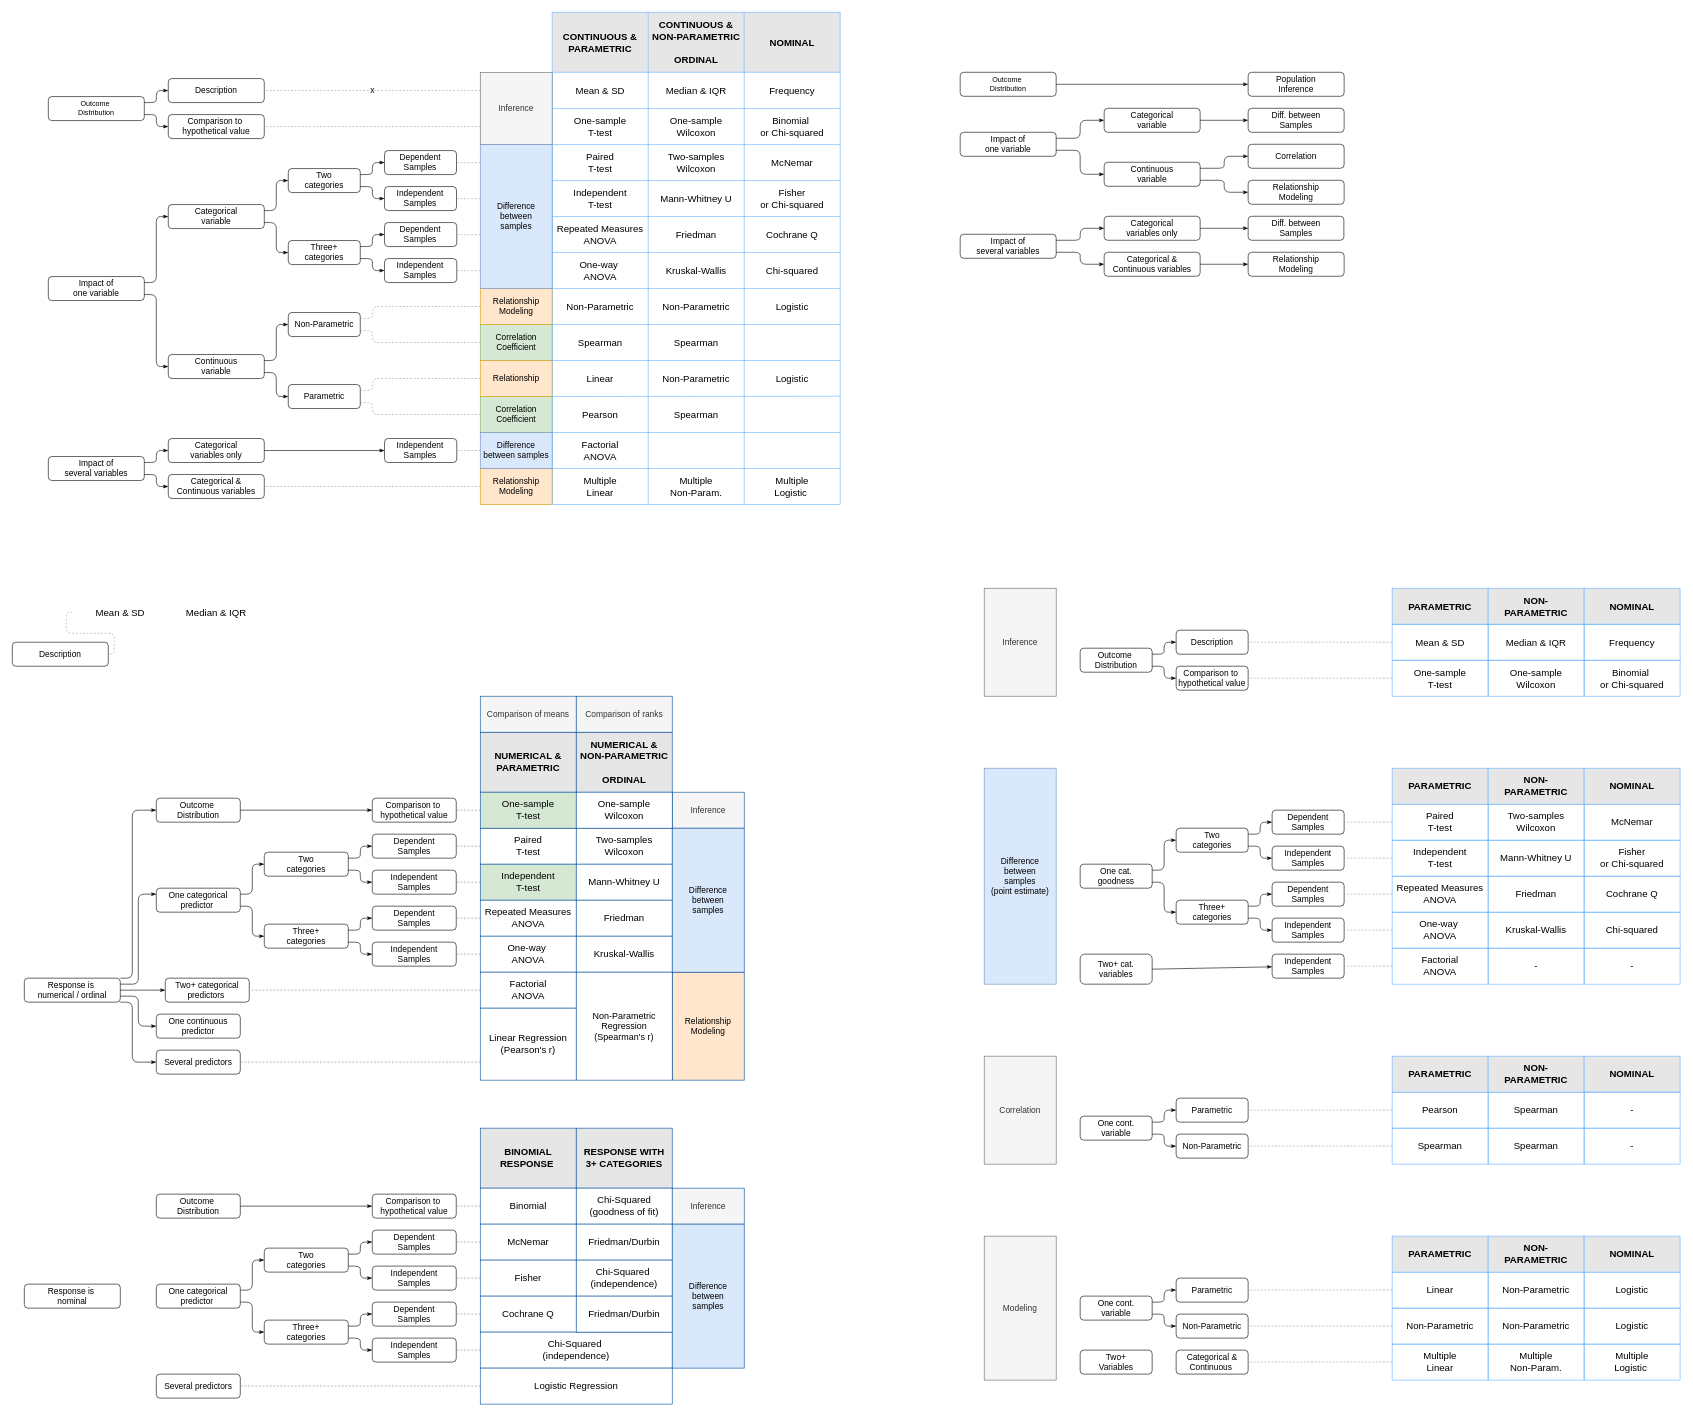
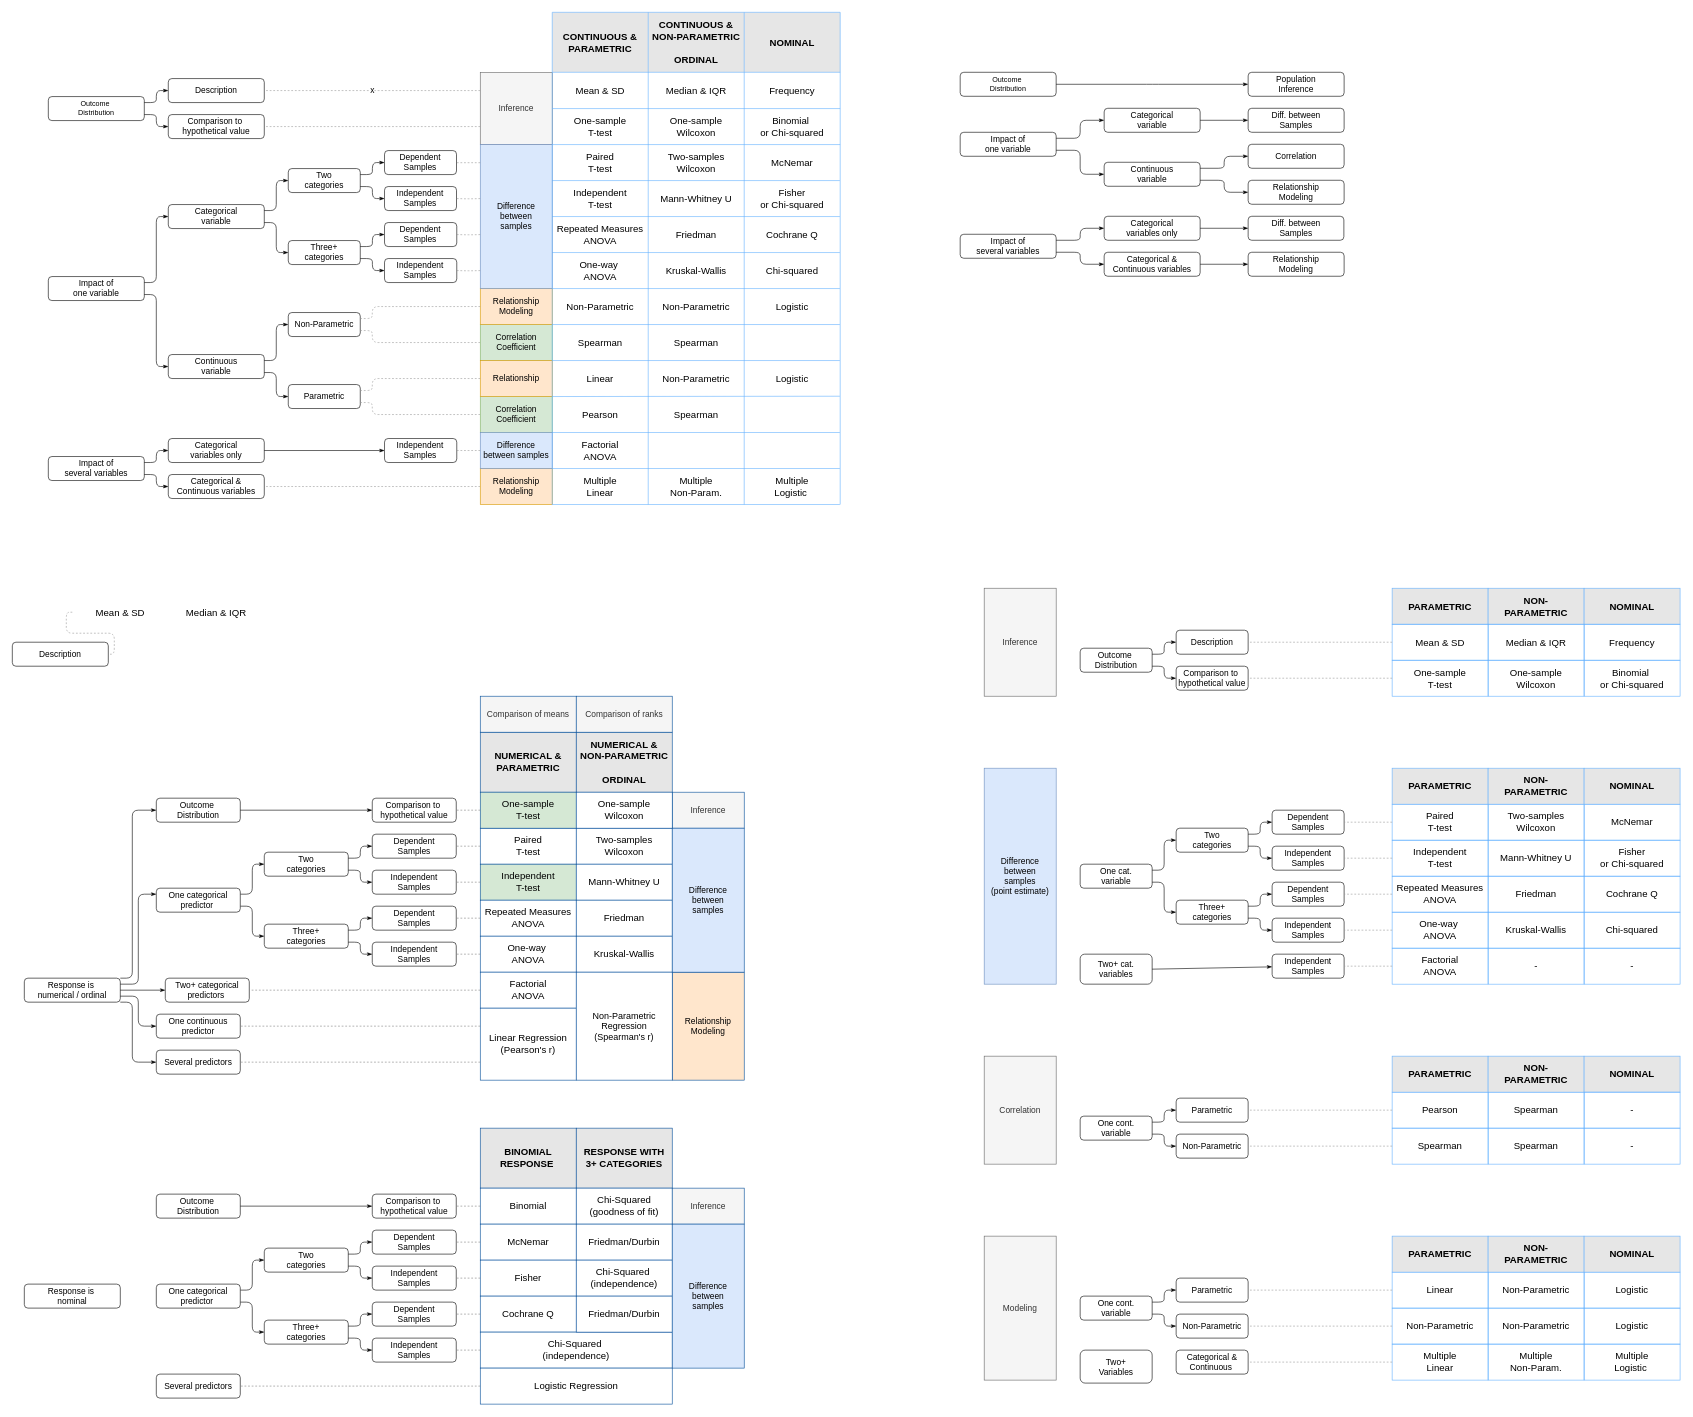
node "One cat.goodness": label "One cat.goodness" -> "One cat.variable"
edge "One continuouspredictor" -- "Linear Regression (Pearson's r)": added
node "Two+ Variables": size 72x24 -> 72x33
